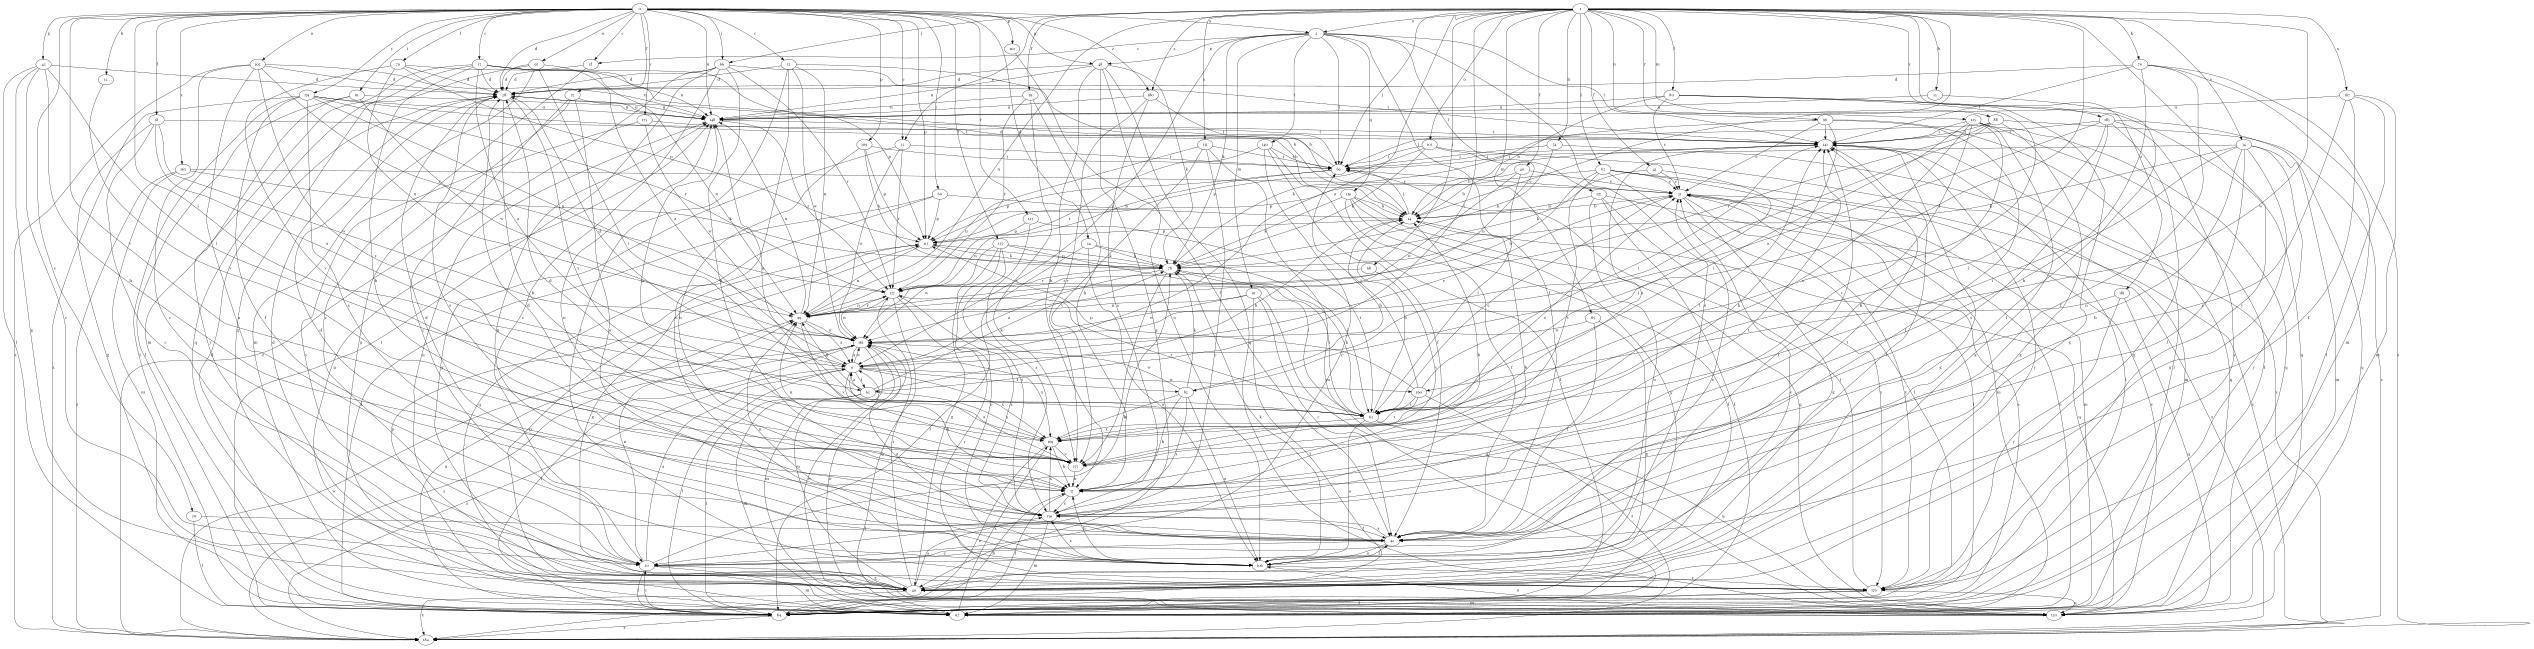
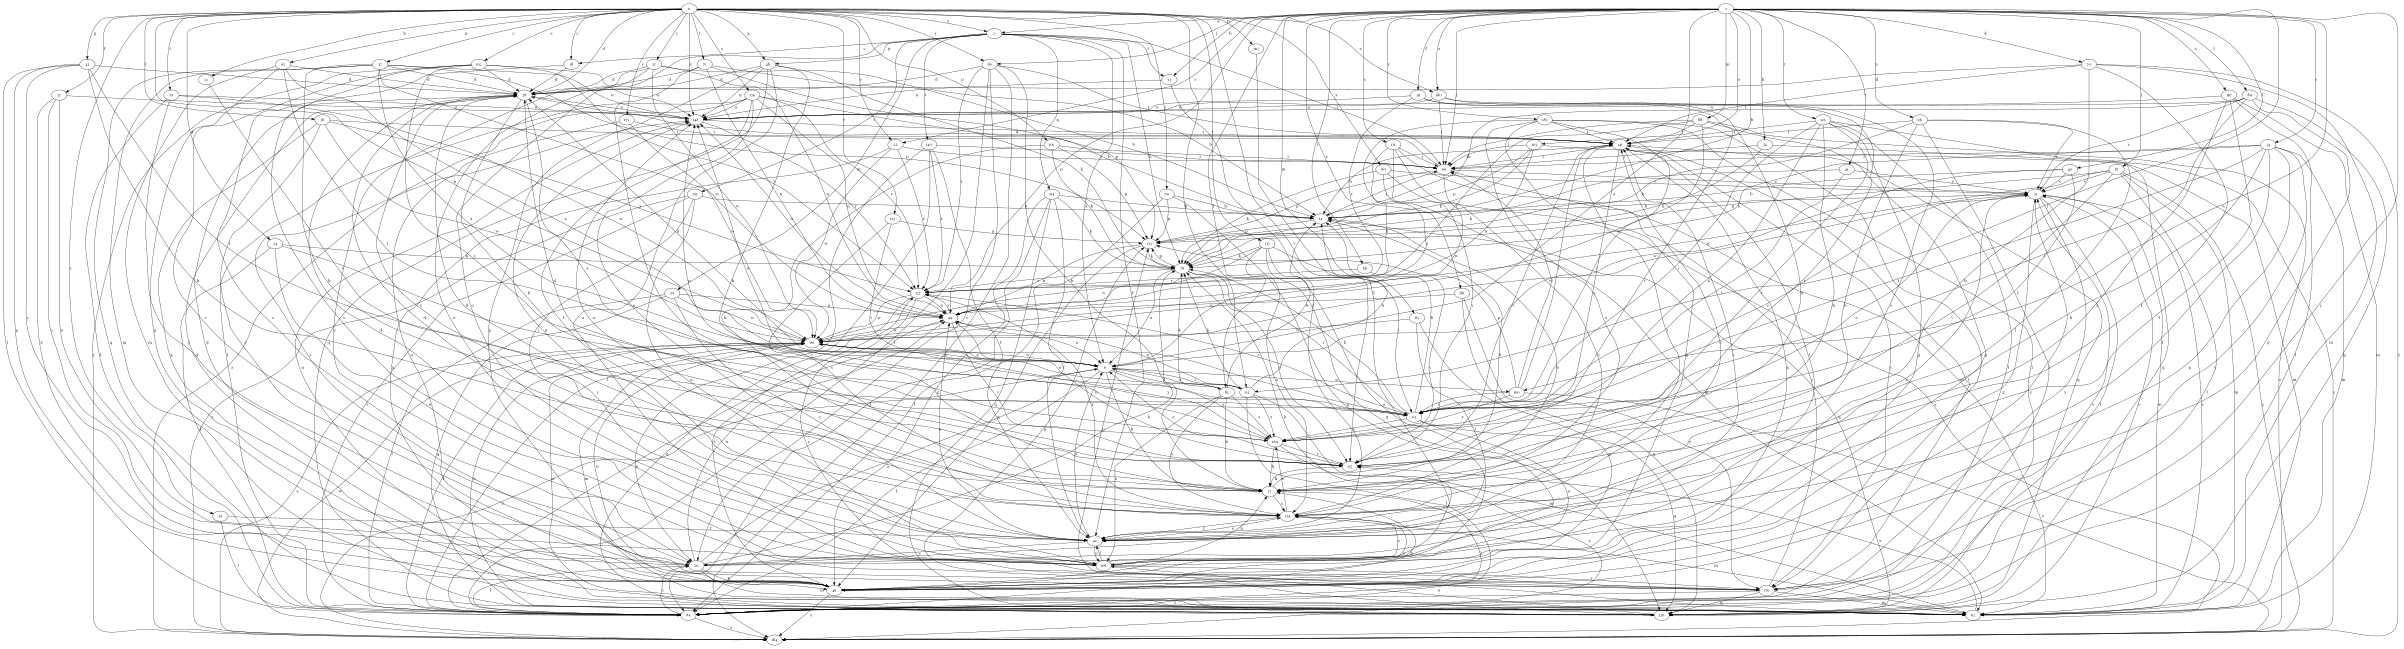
edge "0" -> "113": now "0" -> "161"
edge "2" -> "141": now "2" -> "13"
edge "38" -> "6": now "38" -> "127"
edge "183" -> "120": label "q" -> "l"
edge "92" -> "169": now "92" -> "155"
